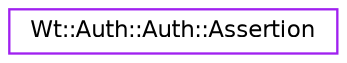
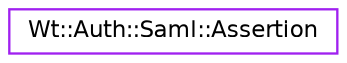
node "Wt::Auth::Auth::Assertion": label "Wt::Auth::Auth::Assertion" -> "Wt::Auth::Saml::Assertion"
